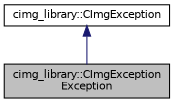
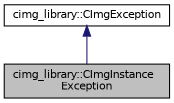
node "cimg_library::CImgException Exception": label "cimg_library::CImgException Exception" -> "cimg_library::CImgInstance Exception"
